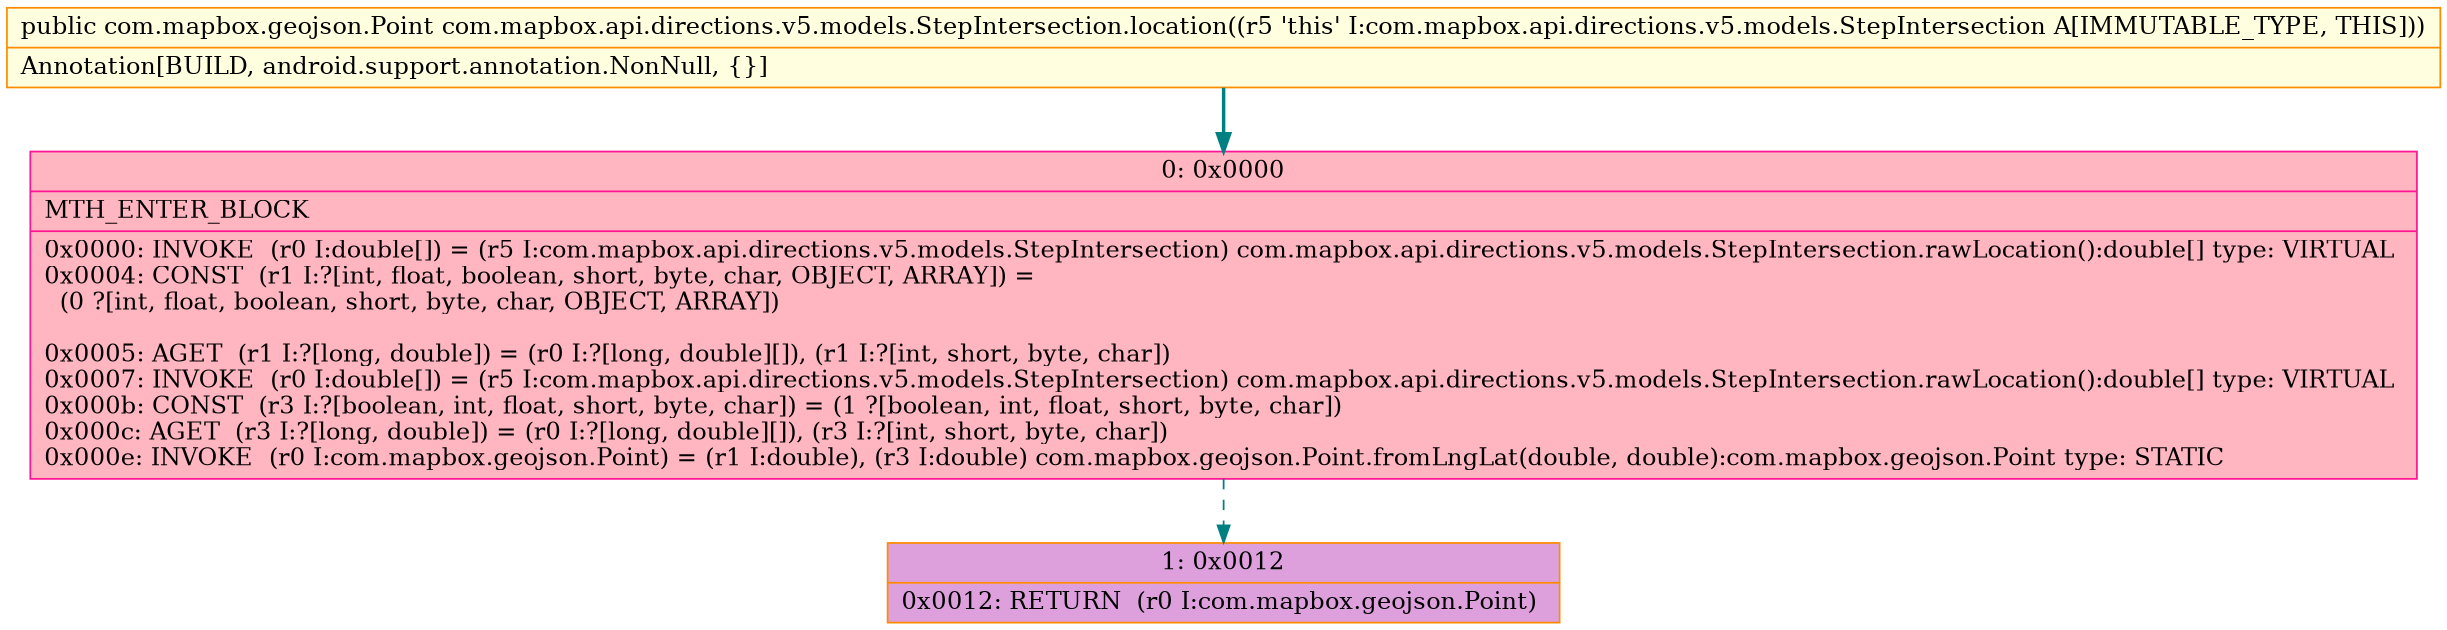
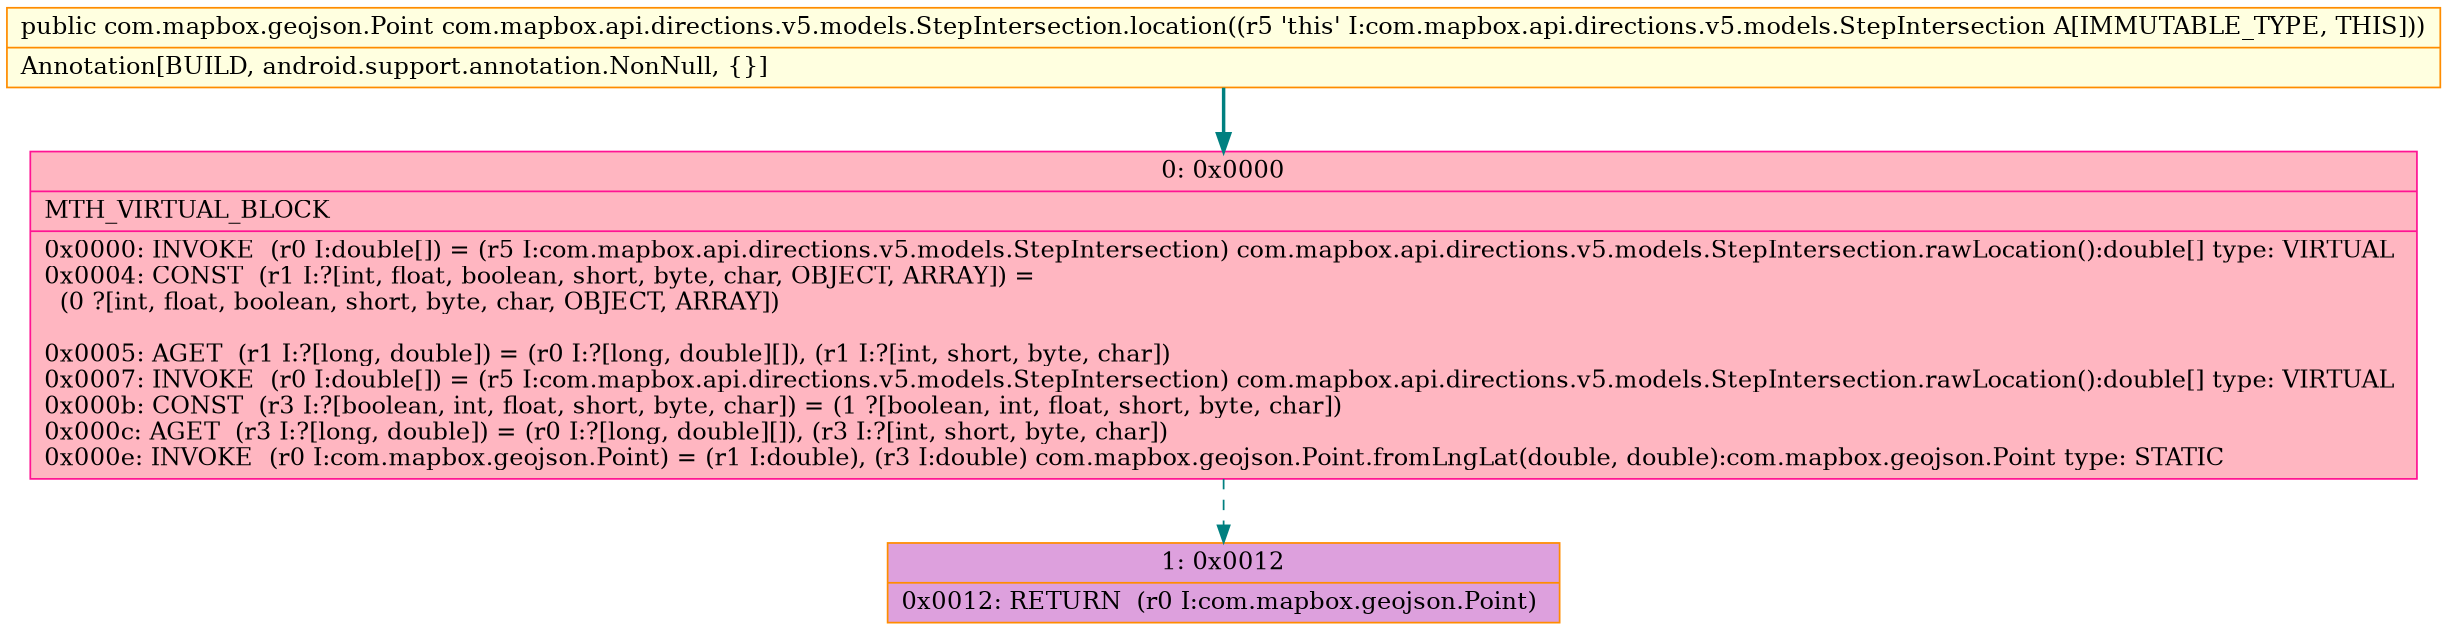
node "0: 0x0000": text "MTH_ENTER_BLOCK" -> "MTH_VIRTUAL_BLOCK"
